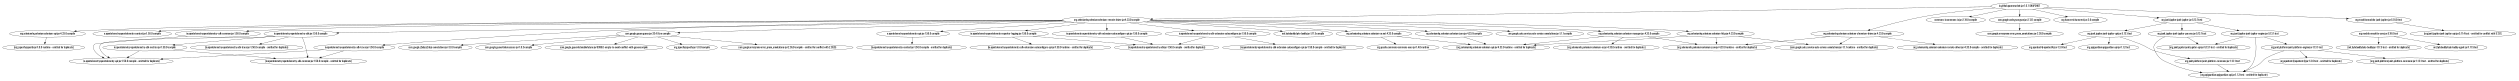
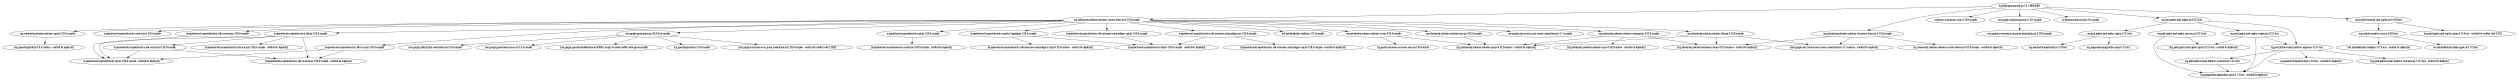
node "org.hamcrest:hamcrest:jar:3.0:compile": label "org.hamcrest:hamcrest:jar:3.0:compile" -> "spi.hamcrest:hamcrest:jar:3.0:compile"
edge "org.junit.jupiter:junit-jupiter:jar:5.13.1:test" -> "org.junit.jupiter:junit-jupiter-params:jar:5.13.1:test": now "org.junit.jupiter:junit-jupiter:jar:5.13.1:test" -> "org.junit.platform:junit-platform-engine:jar:1.13.1:test"
edge "org.mockito:mockito-junit-jupiter:jar:5.18.0:test" -> "org.mockito:mockito-core:jar:5.18.0:test": added
edge "org.junit.jupiter:junit-jupiter-api:jar:5.13.1:test" -> "org.junit.platform:junit-platform-commons:jar:1.13.1:test": now "org.junit.platform:junit-platform-engine:jar:1.13.1:test" -> "org.junit.platform:junit-platform-commons:jar:1.13.1:test"
